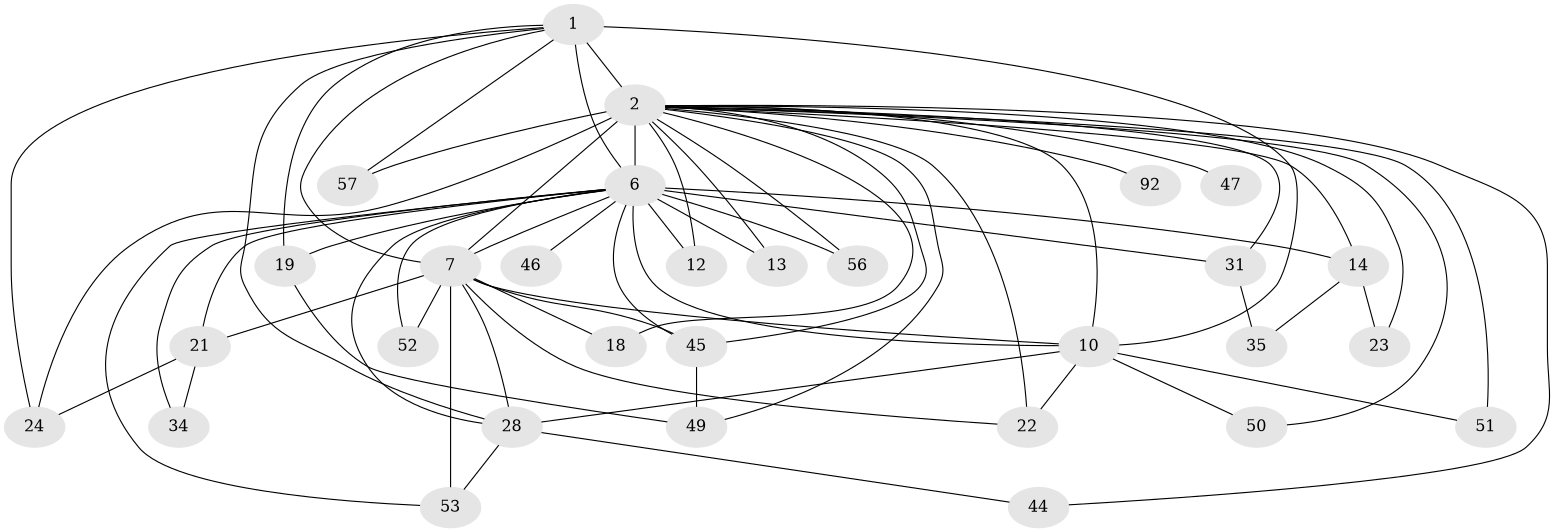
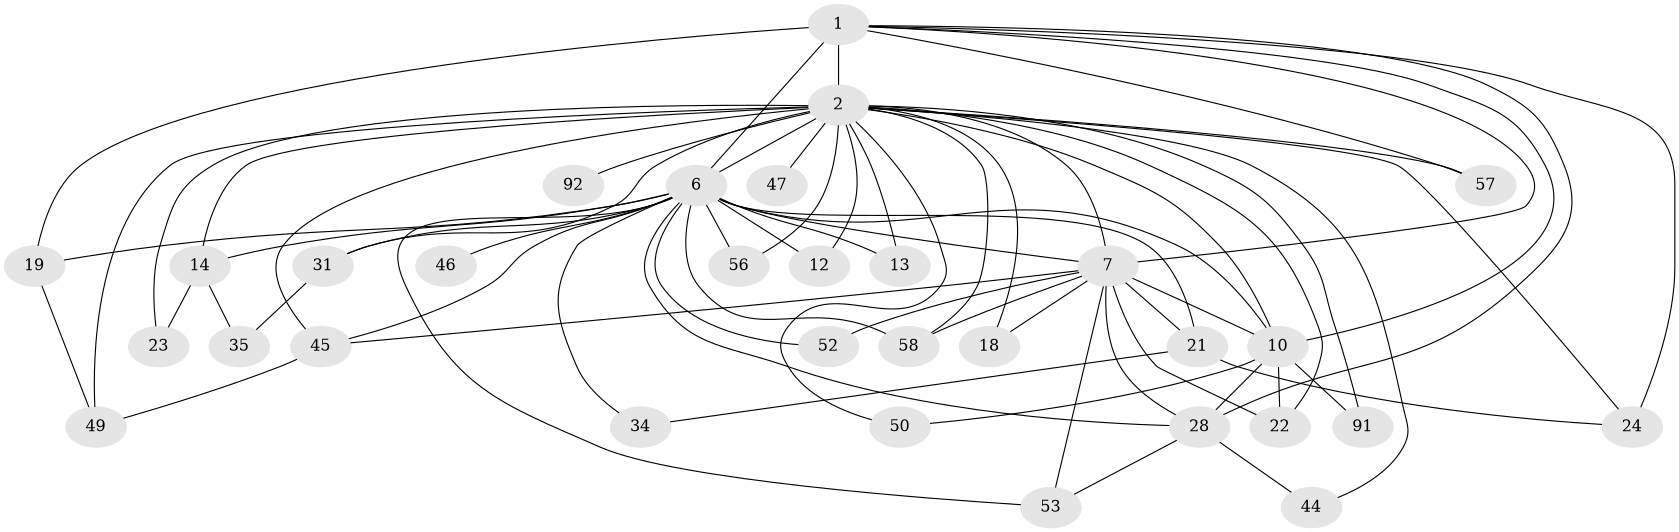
node "58": added
node "51": label "51" -> "91"
